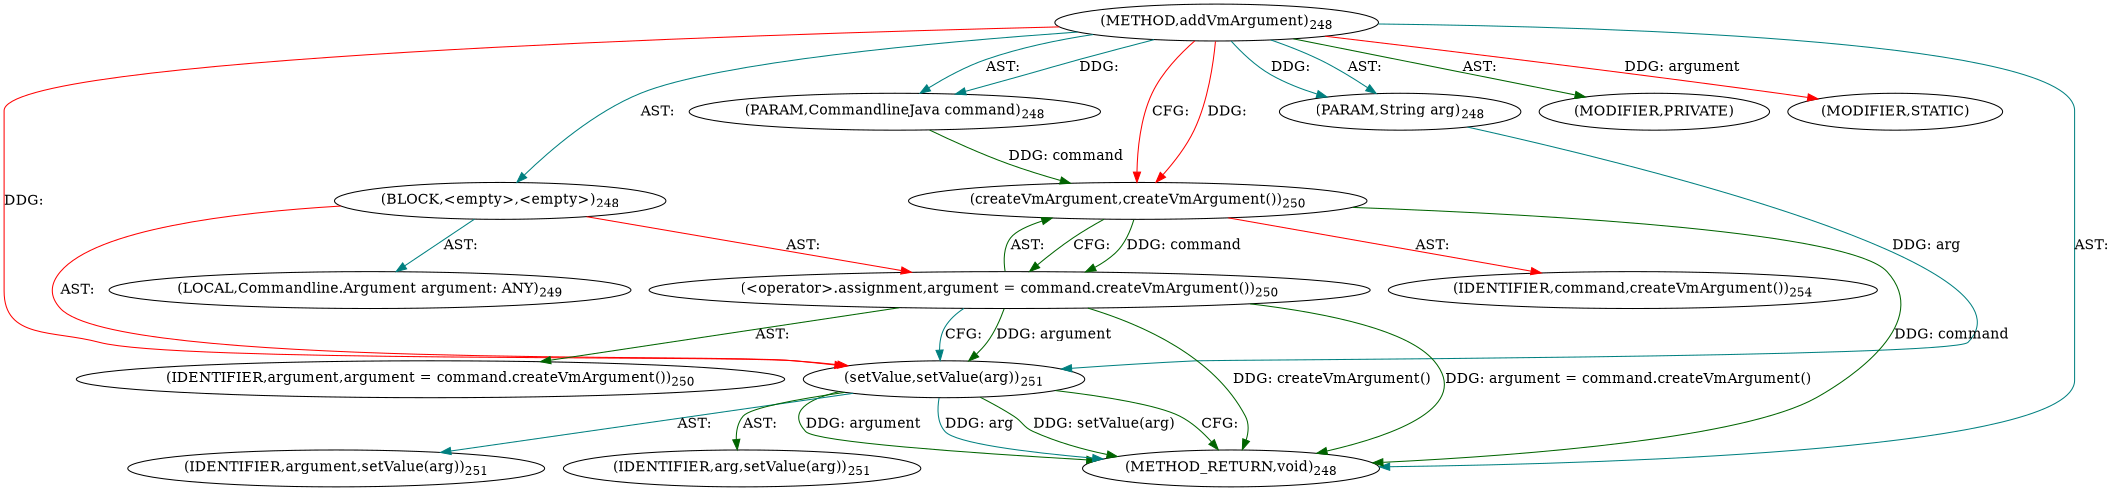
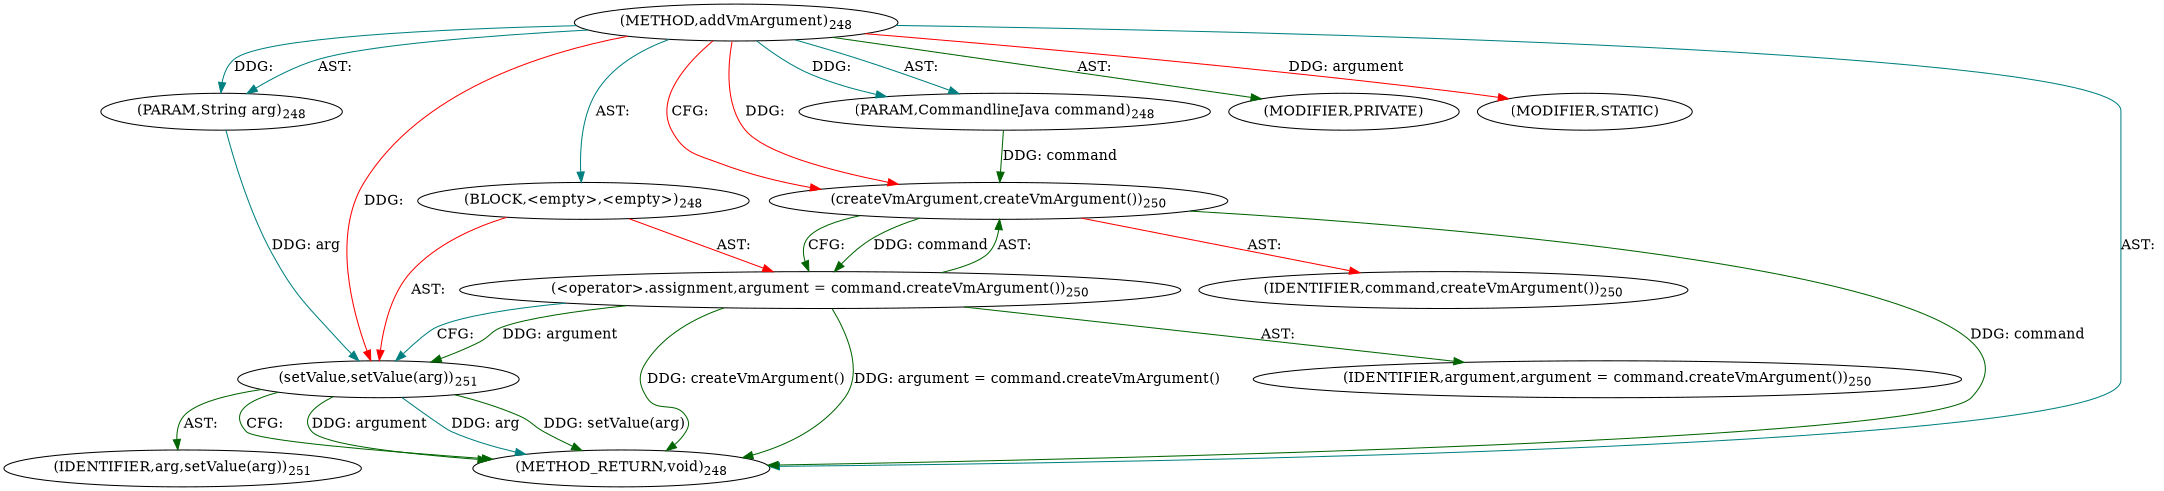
node "(IDENTIFIER,command,createVmArgument())": text "254" -> "250"
node "(LOCAL,Commandline.Argument argument: ANY)": removed
node "(IDENTIFIER,argument,setValue(arg))": removed
